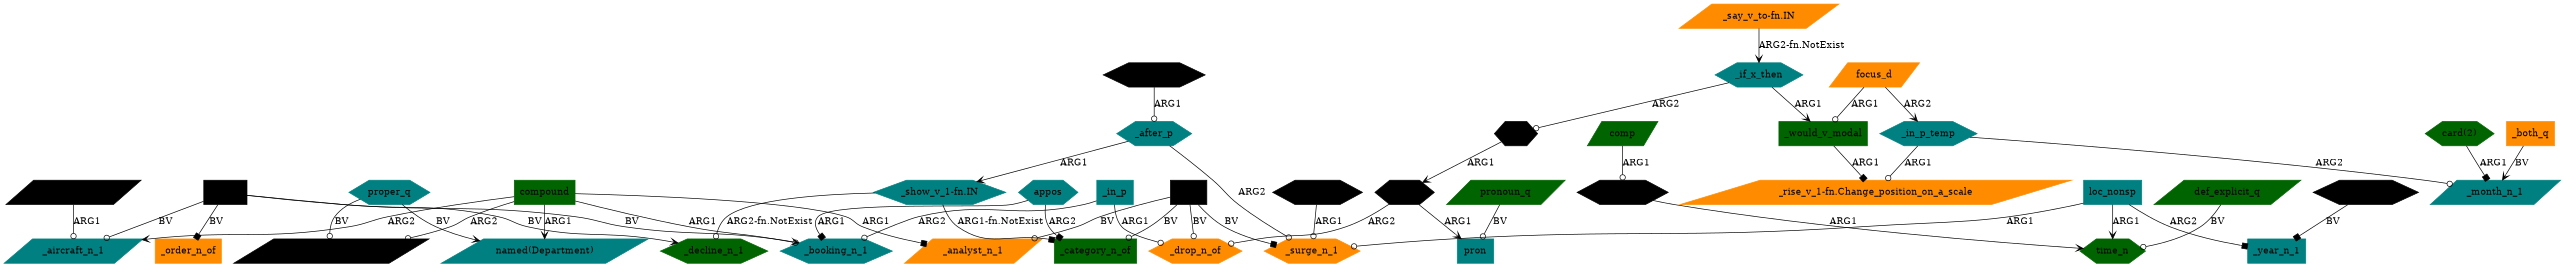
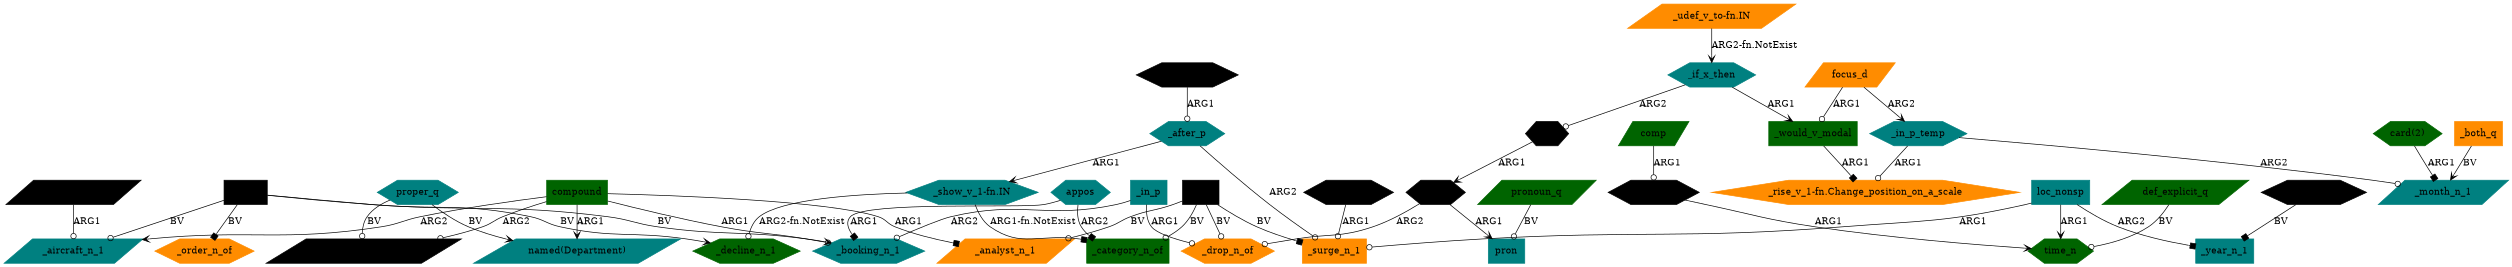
node "_say_v_to-fn.IN": label "_say_v_to-fn.IN" -> "_udef_v_to-fn.IN"
node "_rise_v_1-fn.Change_position_on_a_scale": shape parallelogram -> hexagon
node "_order_n_of": shape box -> hexagon
node "_surge_n_1": shape hexagon -> box
